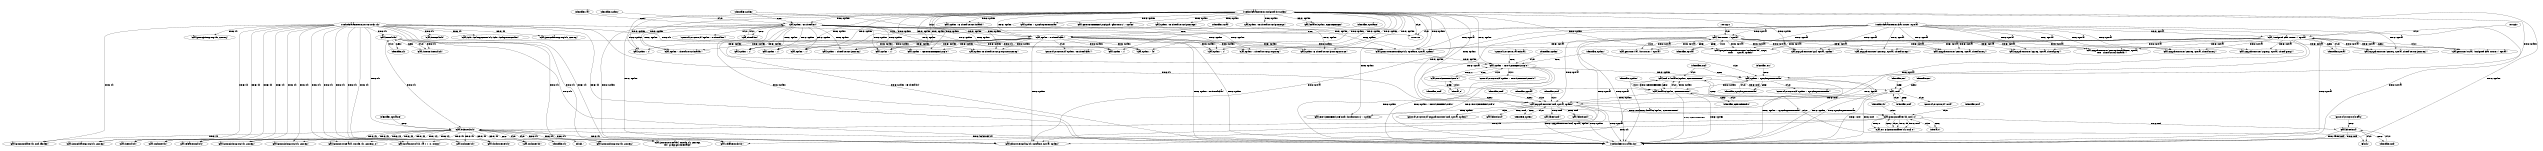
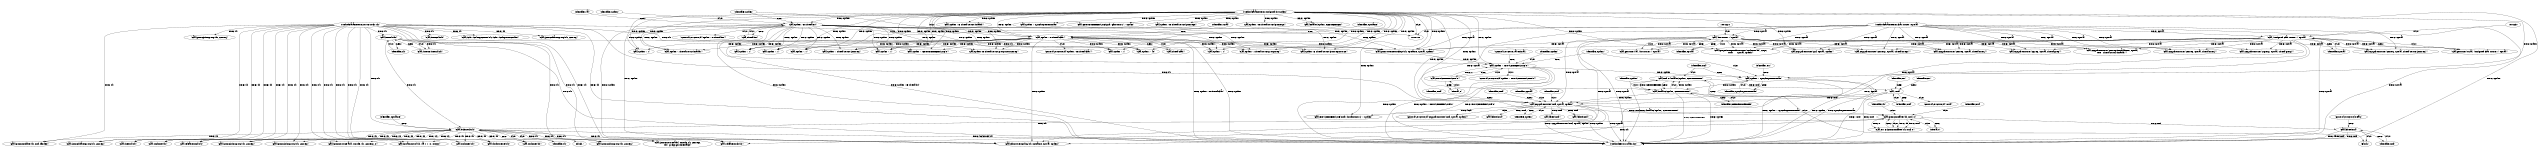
edge "(MethodParameterIn,char __user *optval)" -> "(Call,xfrm_user_policy(sk, optname, optval, optlen))": removed, label "DDG: optval"
node "(Call,sizeof(char))": added
node "(ControlStructure,if (optlen > sysctl_optmem_max))": removed
node "(Identifier,GFP_KERNEL)": label "(Identifier,GFP_KERNEL)" -> "(Identifier,KERNEL_KERNEL)"
edge "(Call,copy_from_user(msf, optval, optlen))" -> "(Call,IP_MSFILTER_SIZE(msf->imsf_numsrc) > optlen)": label "DDG: optlen" -> "DDG: lock"
edge "(Call,ip_mc_msfilter(sk, msf, 0))" -> "(Call,lock_sock(sk))": reversed
